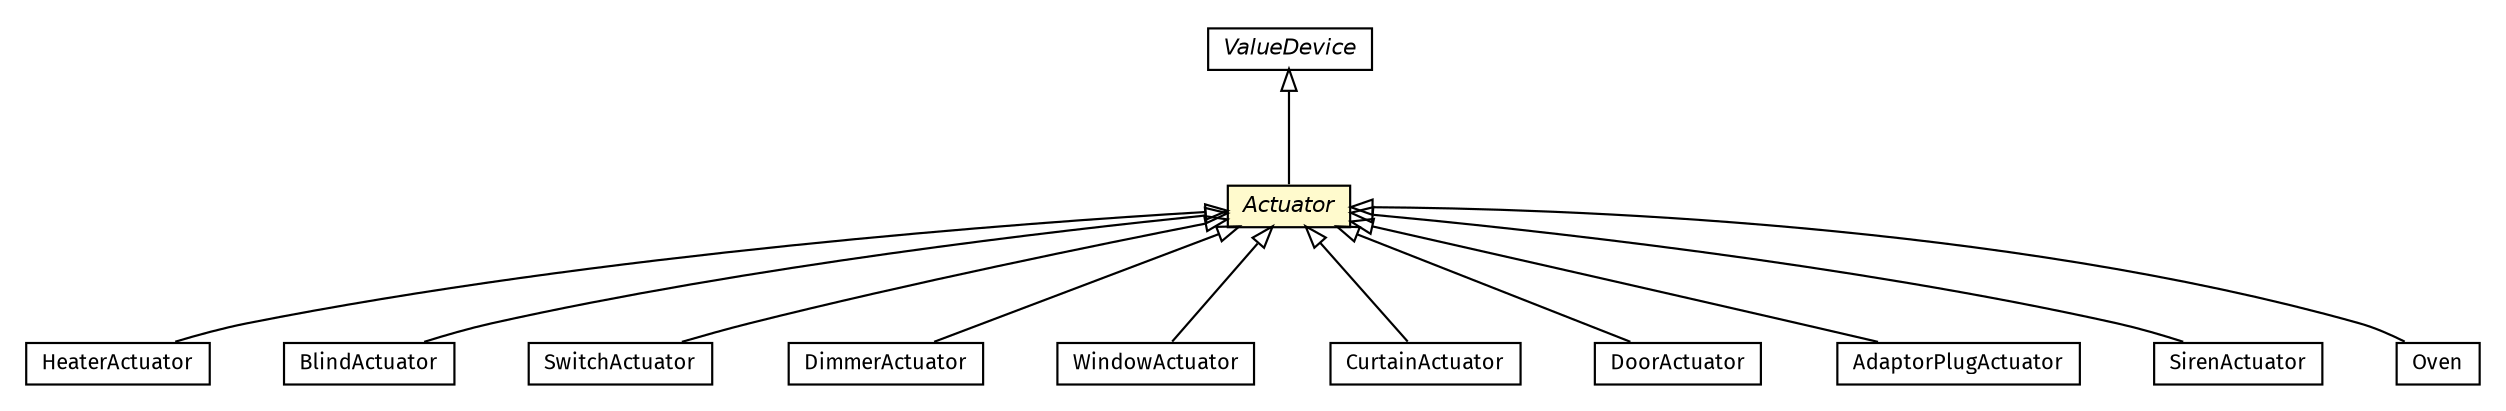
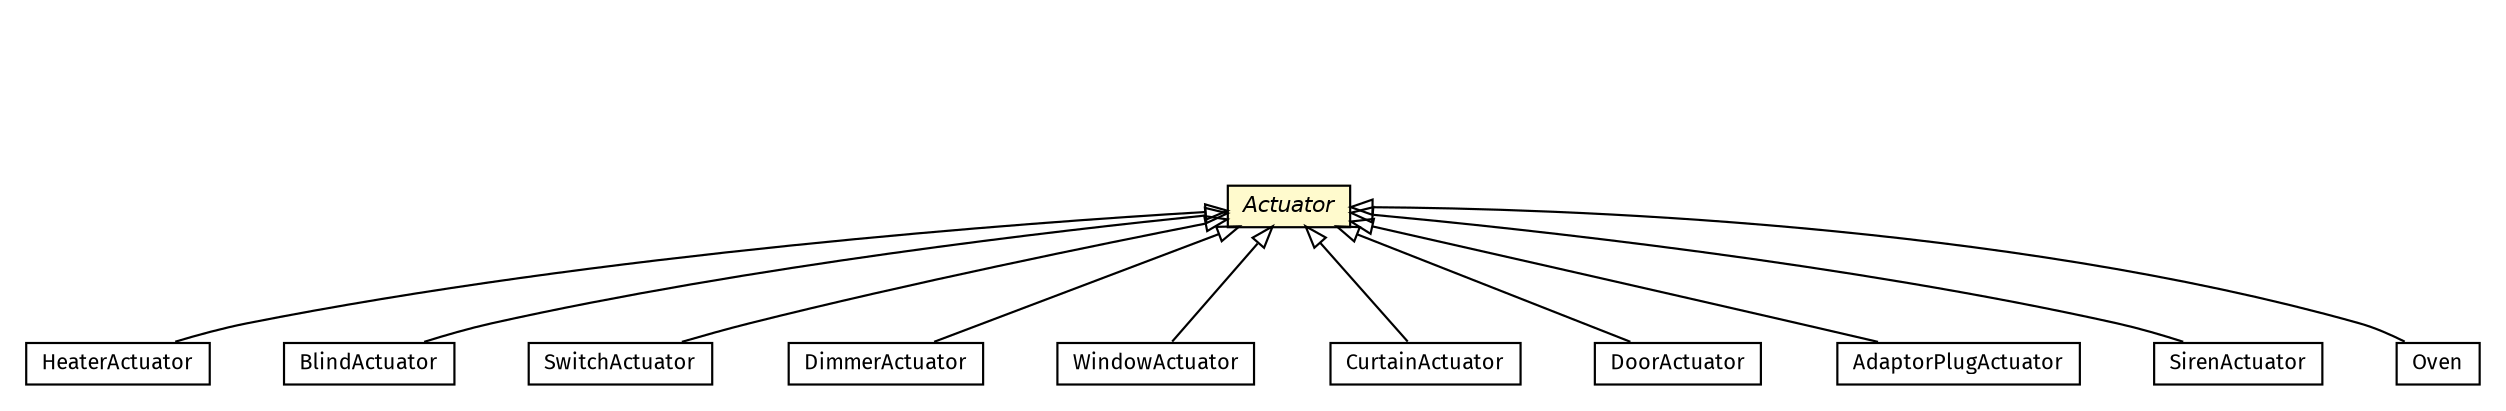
node "ValueDevice": removed
